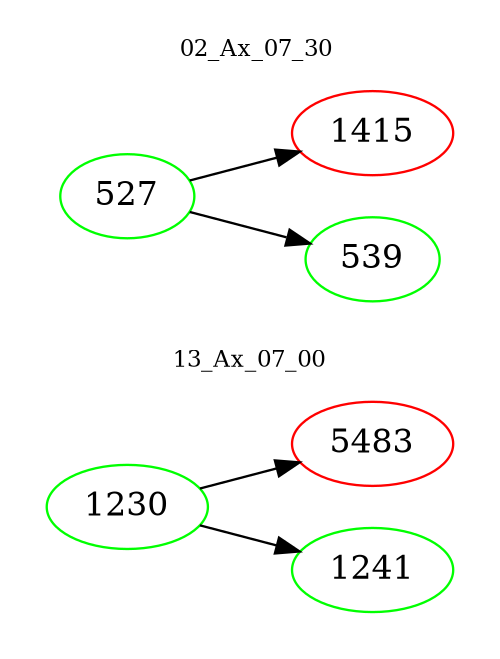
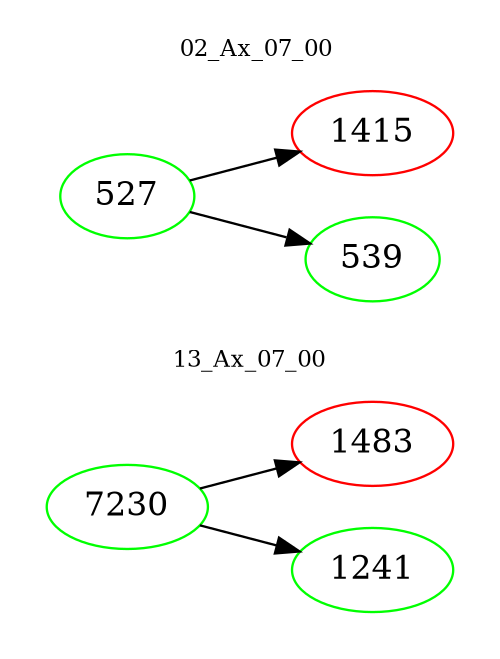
cluster "02_Ax_07_30": label "02_Ax_07_30" -> "02_Ax_07_00"
node "5483": label "5483" -> "1483"
node "1230": label "1230" -> "7230"
